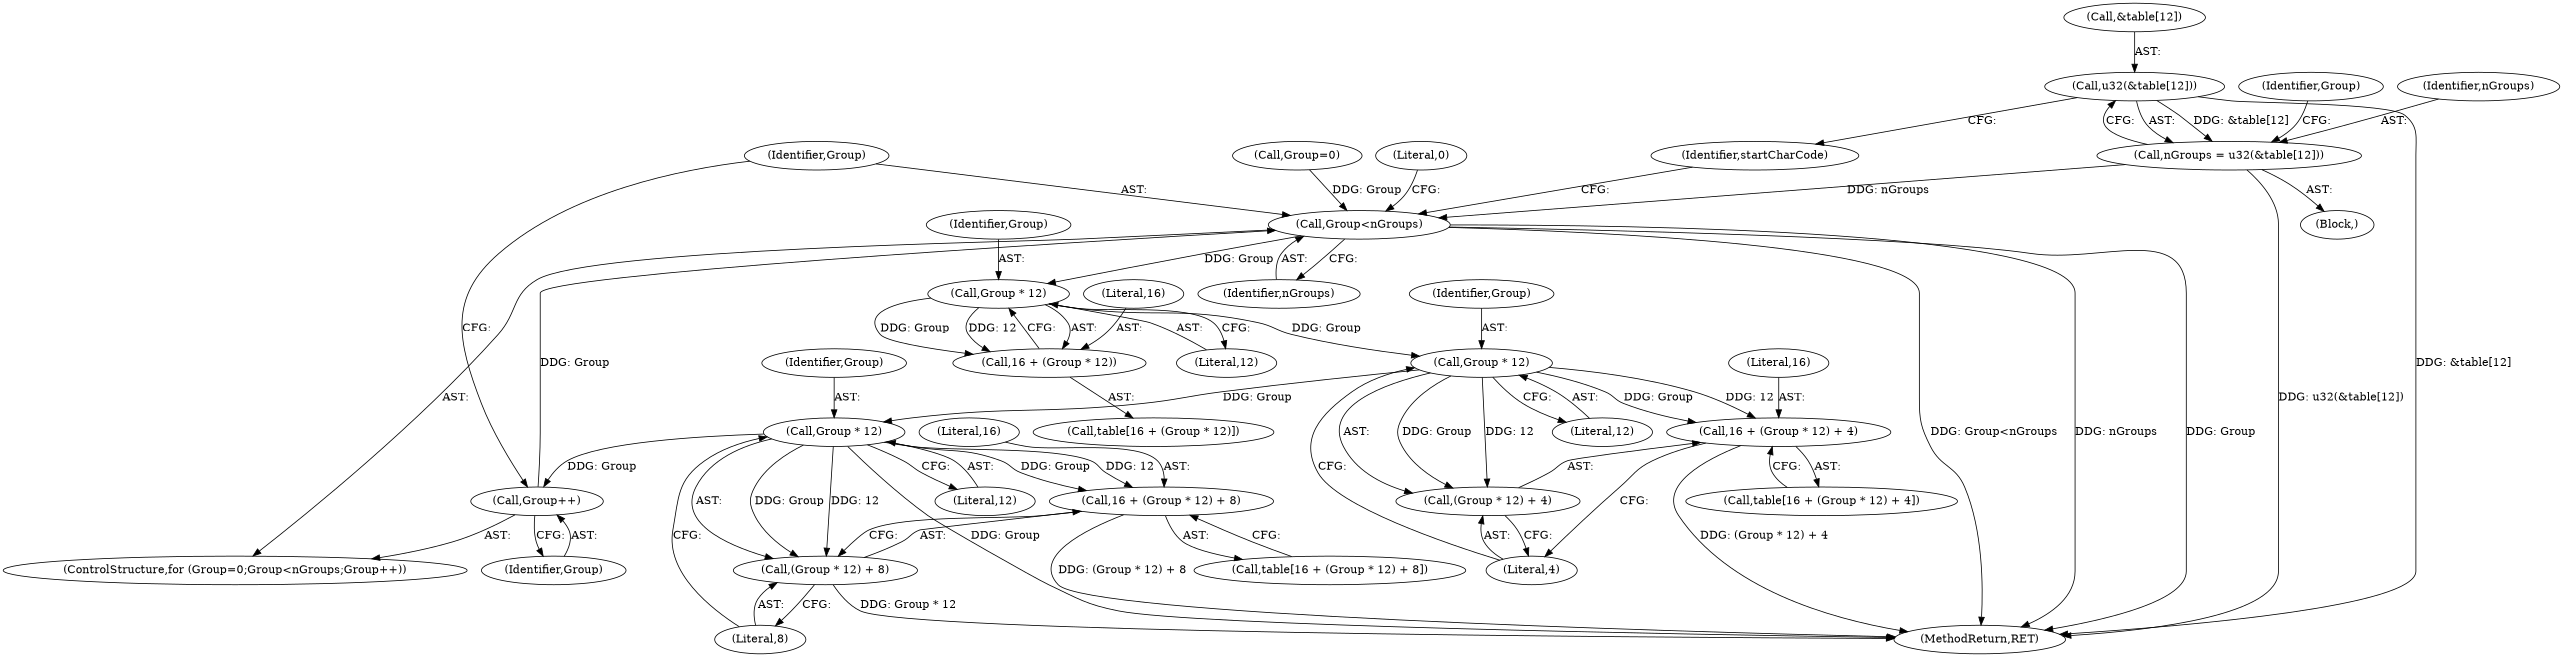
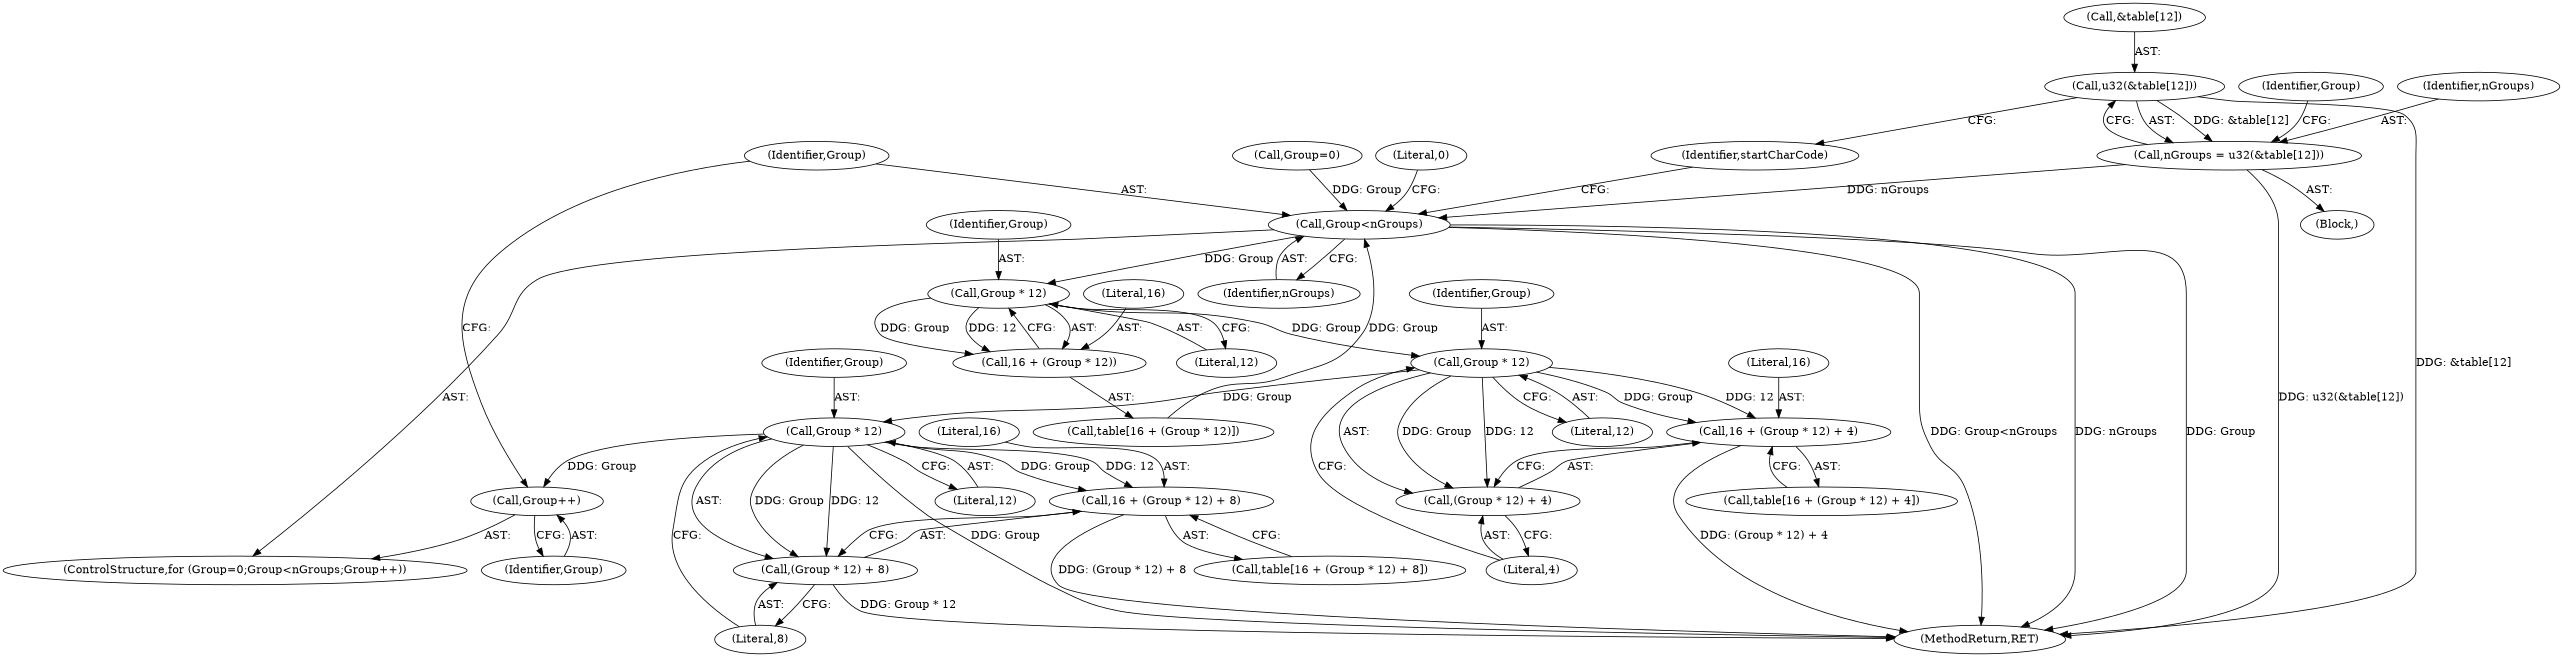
edge "(Call,Group++)" -> "(Call,Group<nGroups)": now "(Call,table[16 + (Group * 12)])" -> "(Call,Group<nGroups)"
edge "(Call,16 + (Group * 12) + 4)" -> "(Literal,4)": now "(Call,16 + (Group * 12) + 4)" -> "(Call,(Group * 12) + 4)"
